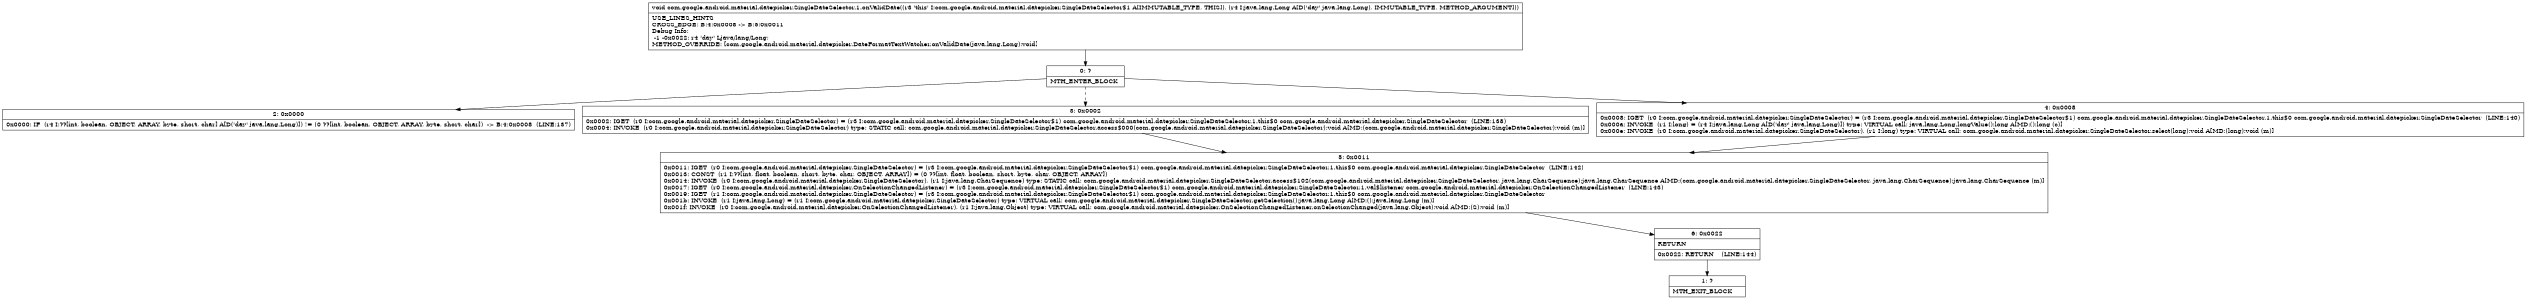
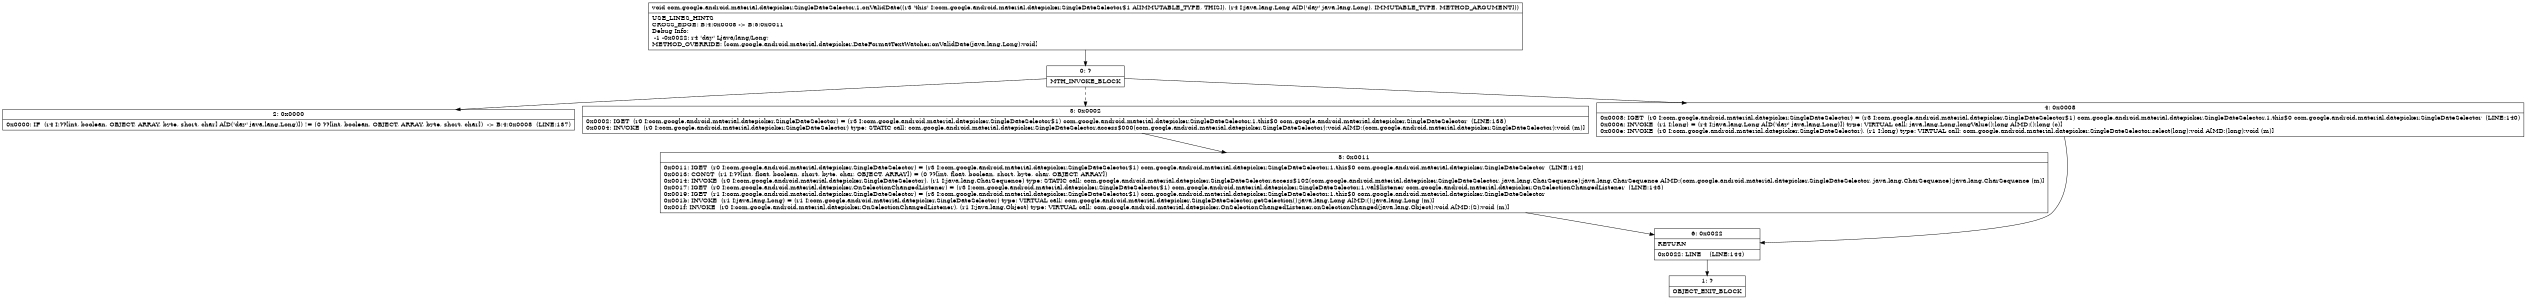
node "0: ?": text "MTH_ENTER_BLOCK" -> "MTH_INVOKE_BLOCK"
edge "4: 0x0008" -> "5: 0x0011": now "4: 0x0008" -> "6: 0x0022"
node "6: 0x0022": text "0x0022: RETURN    (LINE:144)" -> "0x0022: LINE    (LINE:144)"
node "1: ?": text "MTH_EXIT_BLOCK" -> "OBJECT_EXIT_BLOCK"
